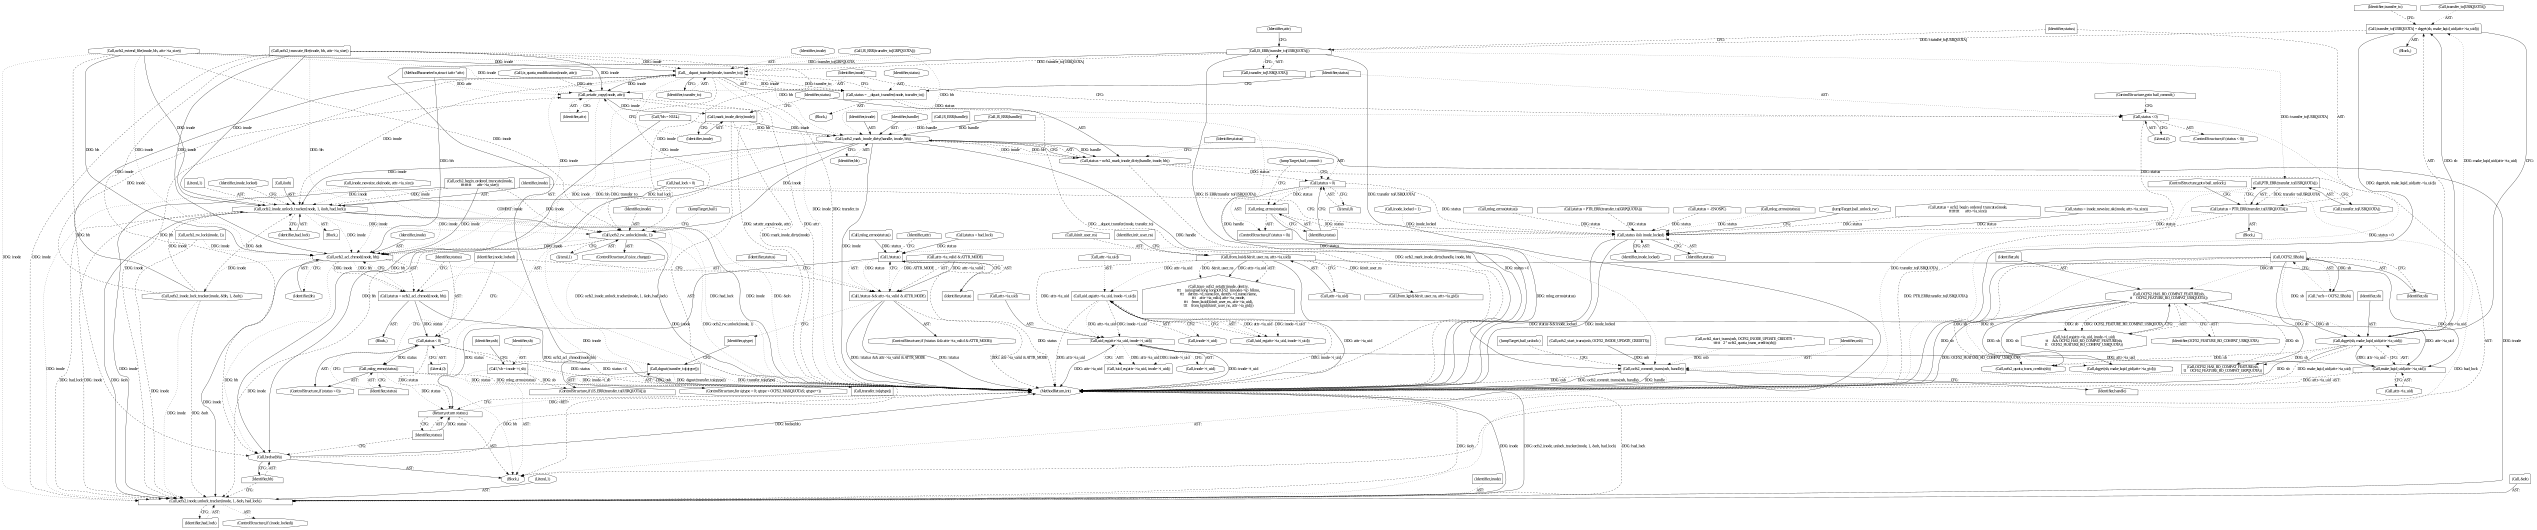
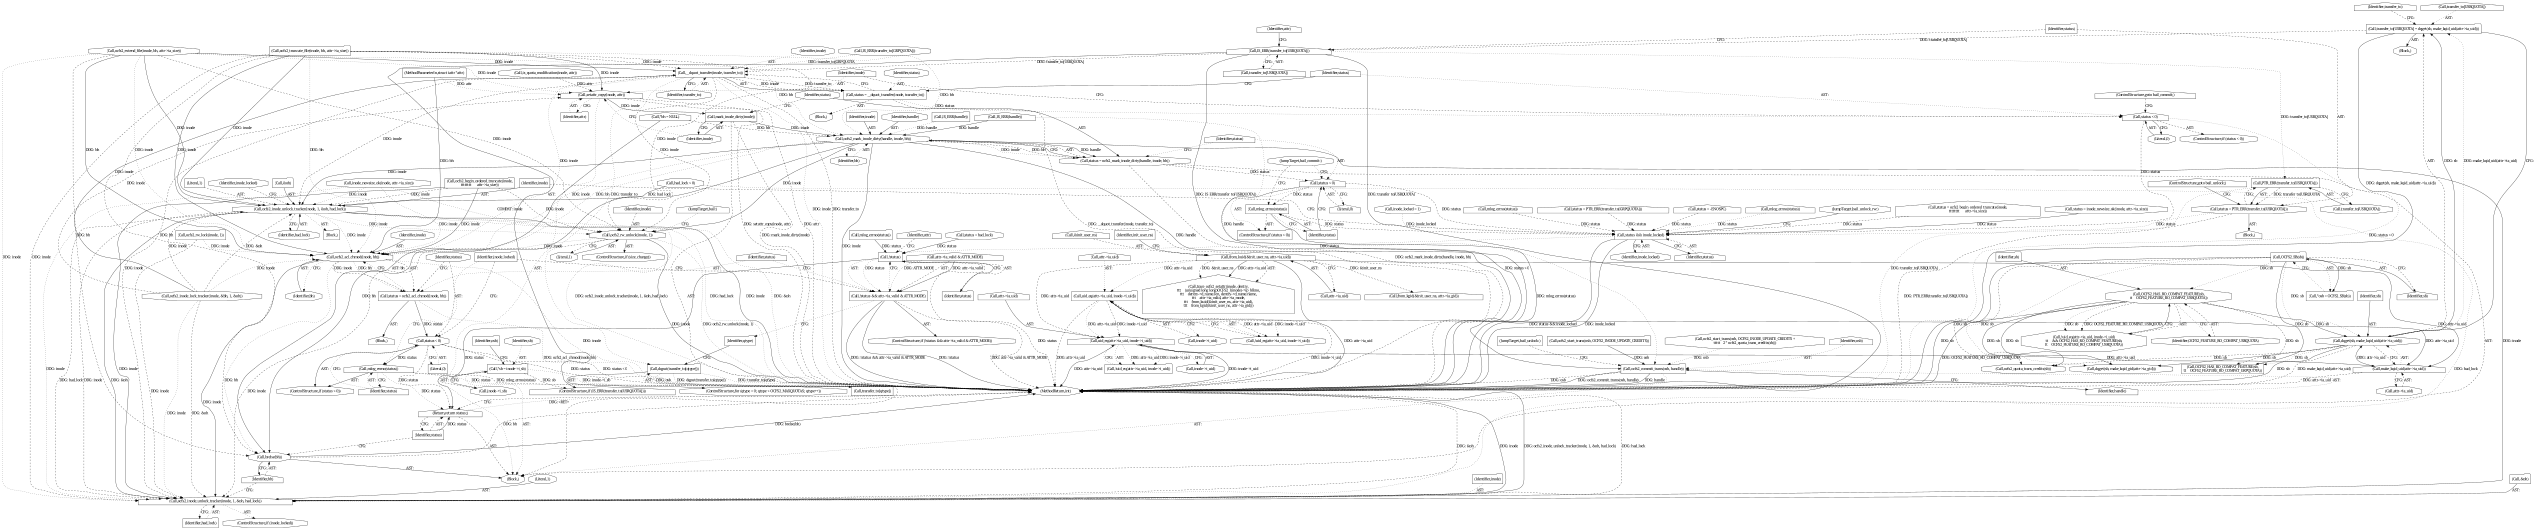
edge "(Call,__dquot_transfer(inode, transfer_to))" -> "(Call,setattr_copy(inode, attr))": removed, label "DDG: inode"
edge "(Call,ocfs2_acl_chmod(inode, bh))" -> "(Call,ocfs2_inode_lock_tracker(inode, &bh, 1, &oh))": reversed
edge "(Call,*bh = NULL)" -> "(Call,brelse(bh))": label "DDG: bh" -> "AST: bh"
node "(Call,*ocfs = OCFS2_SB(sb))": label "(Call,*ocfs = OCFS2_SB(sb))" -> "(Call,*osb = OCFS2_SB(sb))"
edge "(Call,dqget(sb, make_kqid_uid(attr->ia_uid)))" -> "(Call,dqget(sb, make_kqid_gid(attr->ia_gid)))": added, label "DDG: sb"
edge "(Call,status = ocfs2_acl_chmod(inode, bh))" -> "(MethodReturn,int)": style solid -> dotted
node "(Call,inode->i_sb)": added
